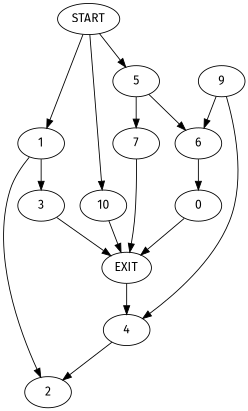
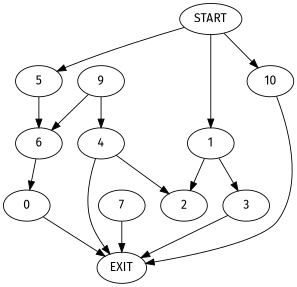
edge "5" -> "7": removed
edge "EXIT" -> "4": reversed
